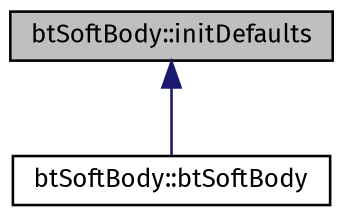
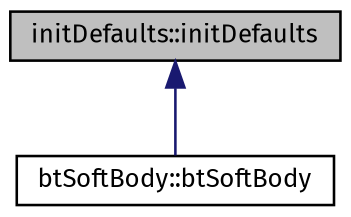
node "btSoftBody::initDefaults": label "btSoftBody::initDefaults" -> "initDefaults::initDefaults"
